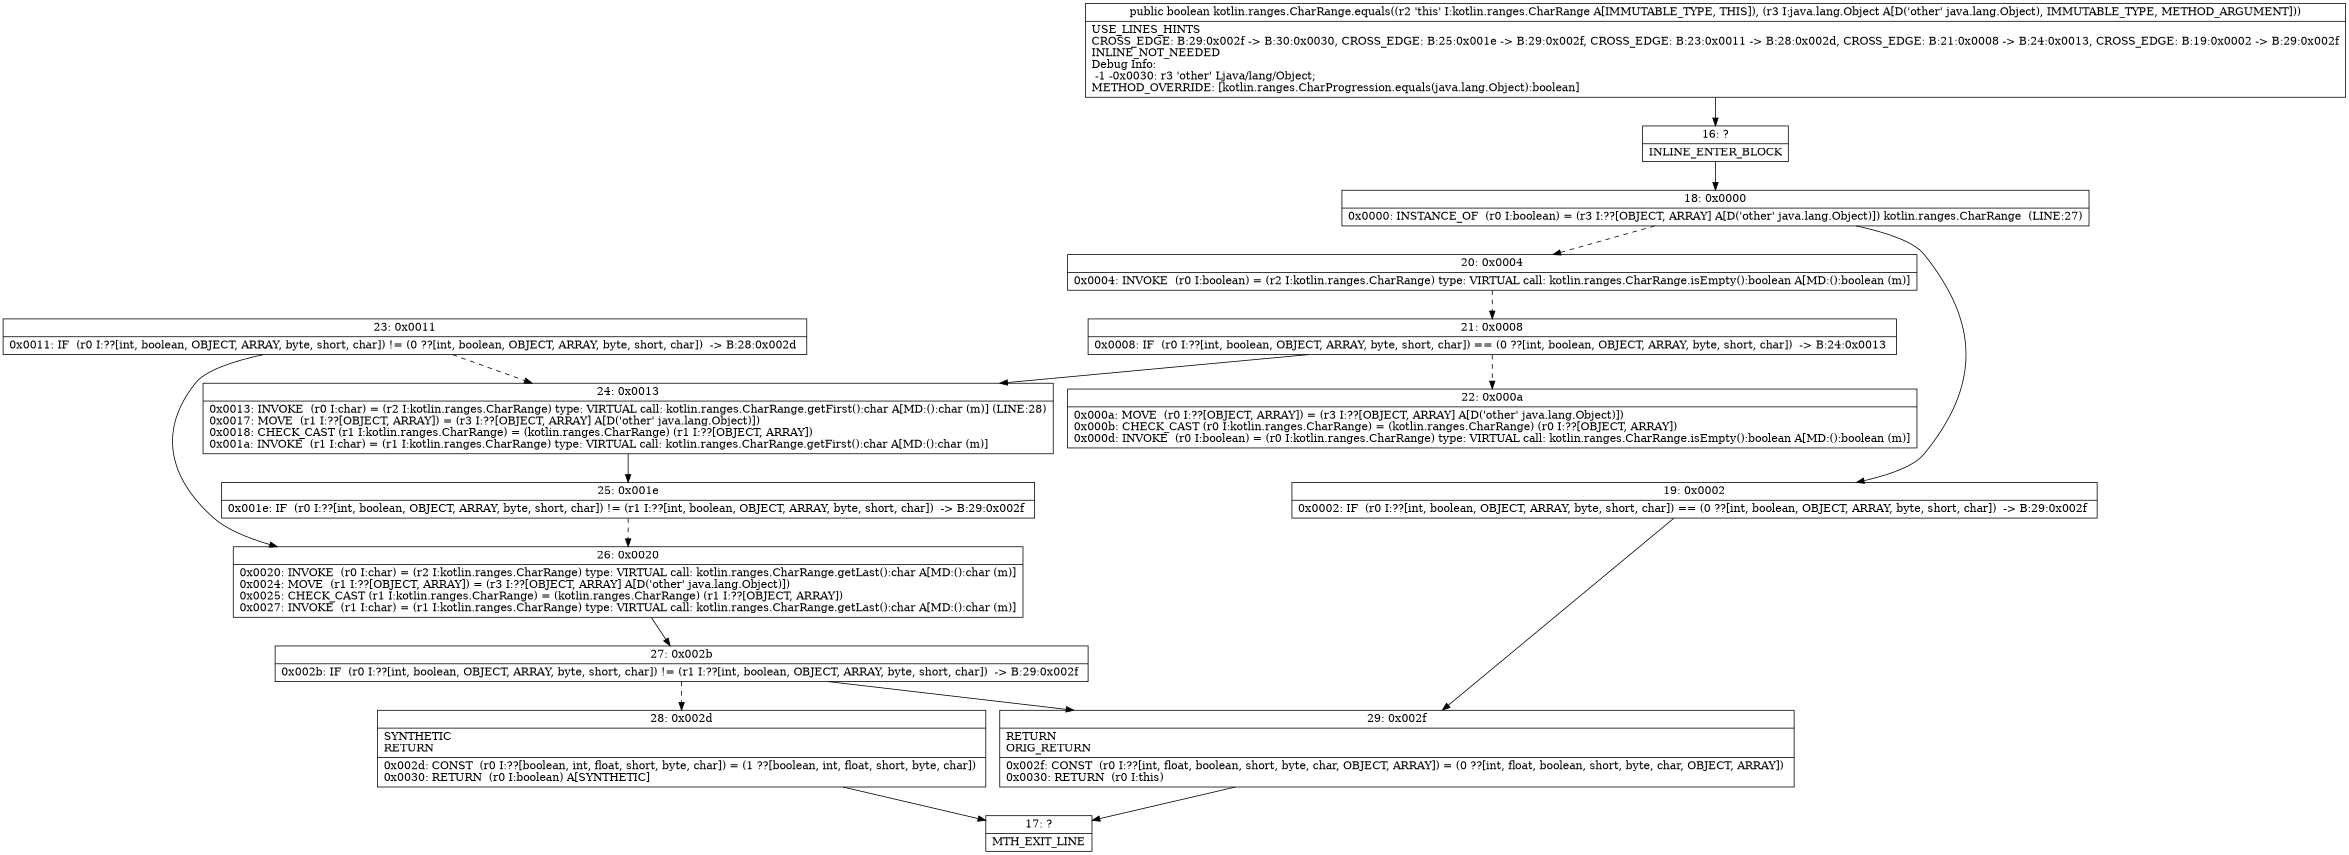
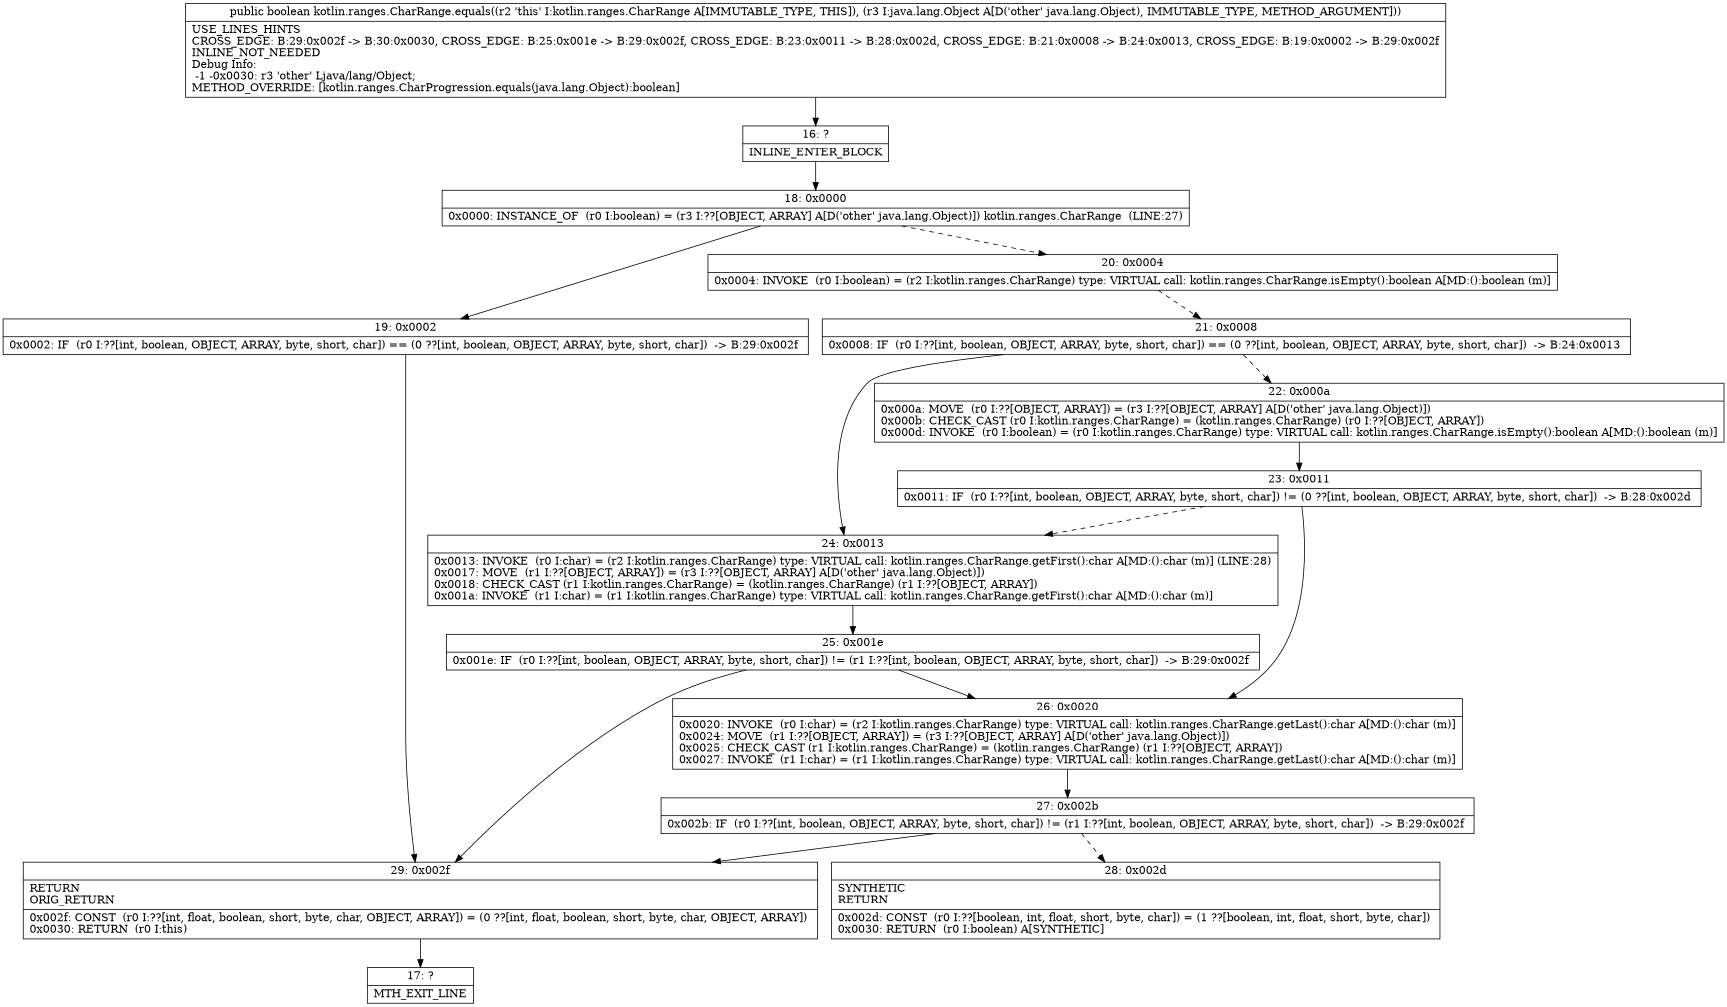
edge "22: 0x000a" -> "23: 0x0011": added
edge "25: 0x001e" -> "26: 0x0020": style dashed -> solid
edge "25: 0x001e" -> "29: 0x002f": added
edge "28: 0x002d" -> "17: ?": removed
